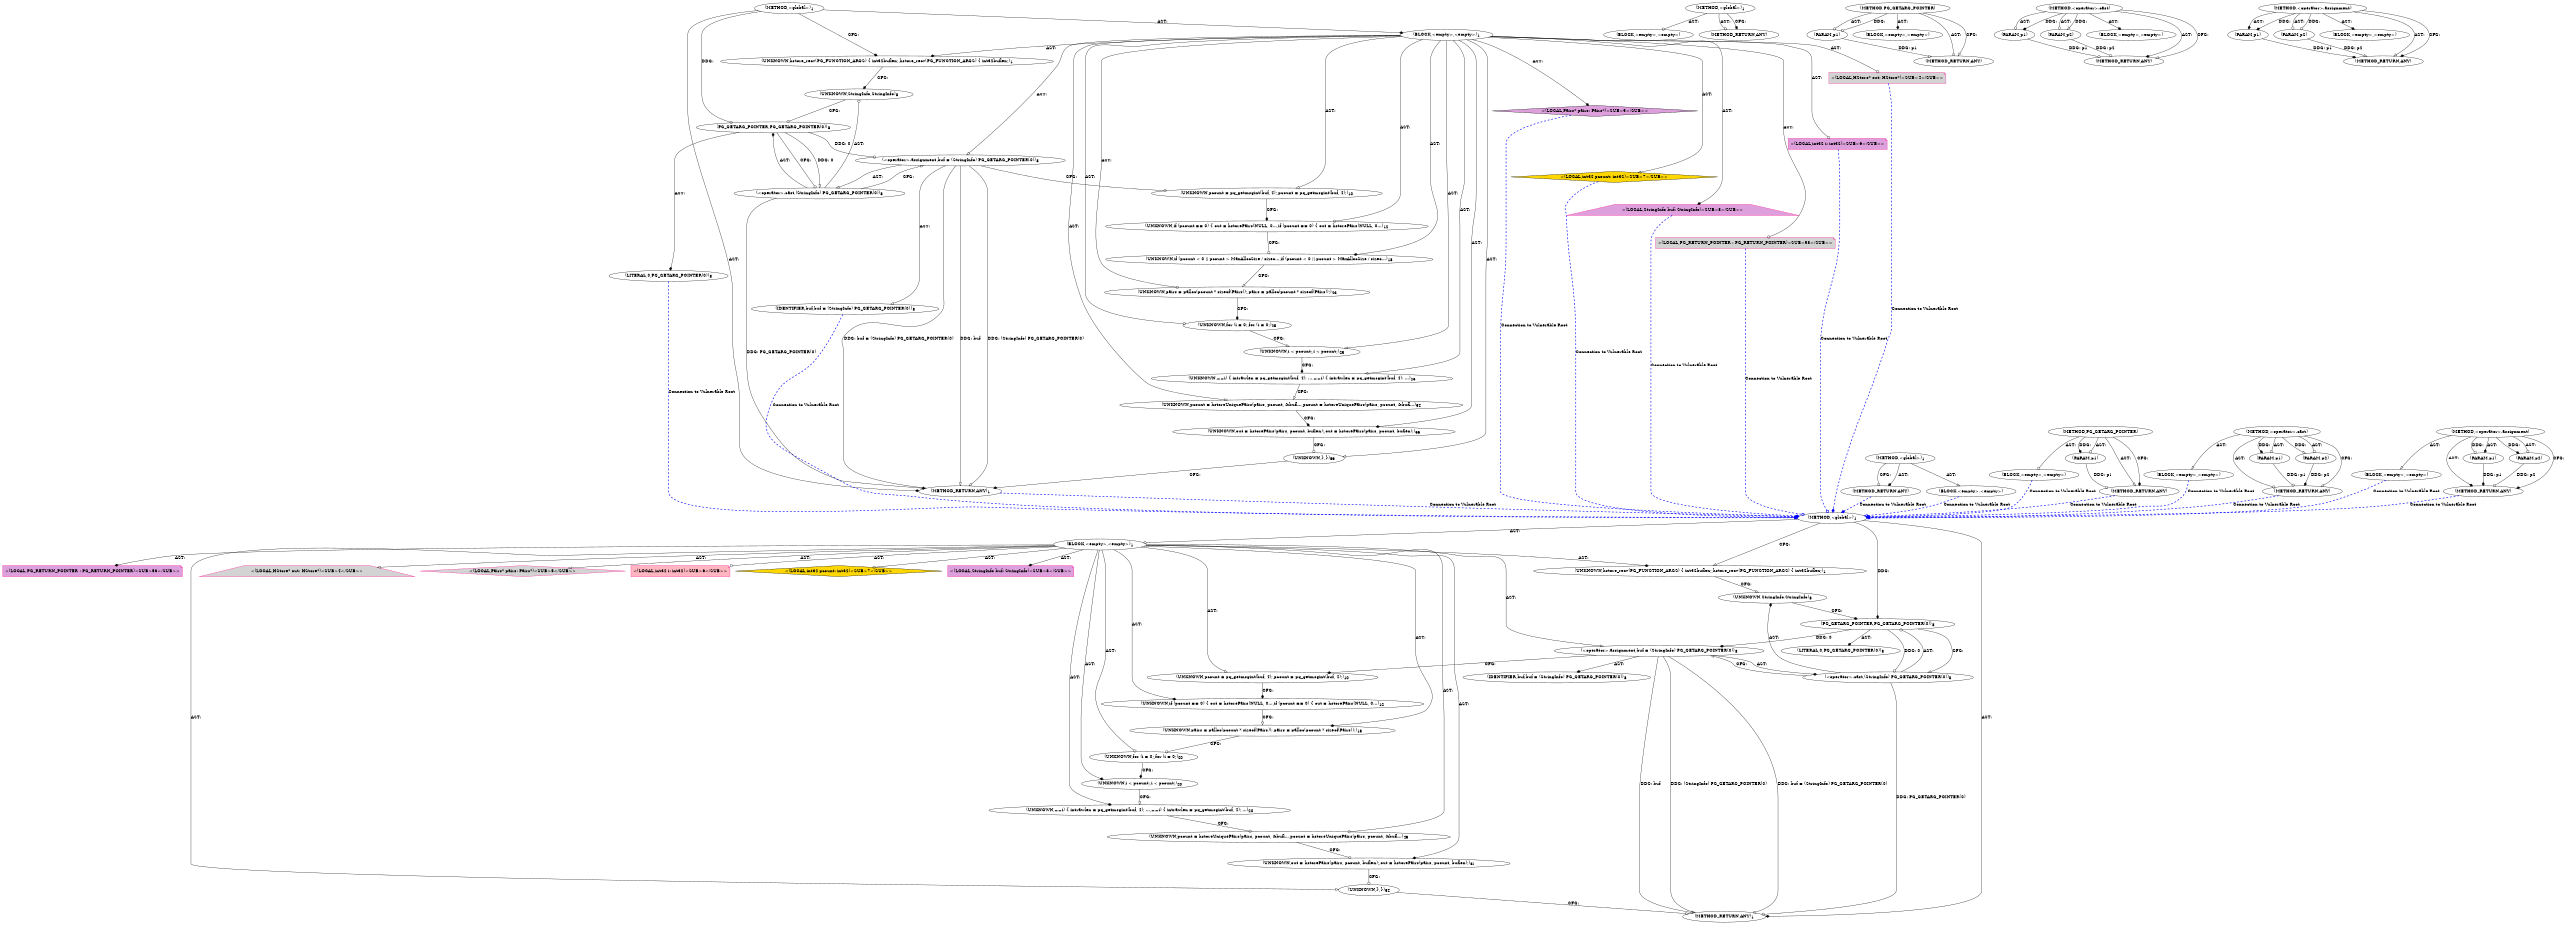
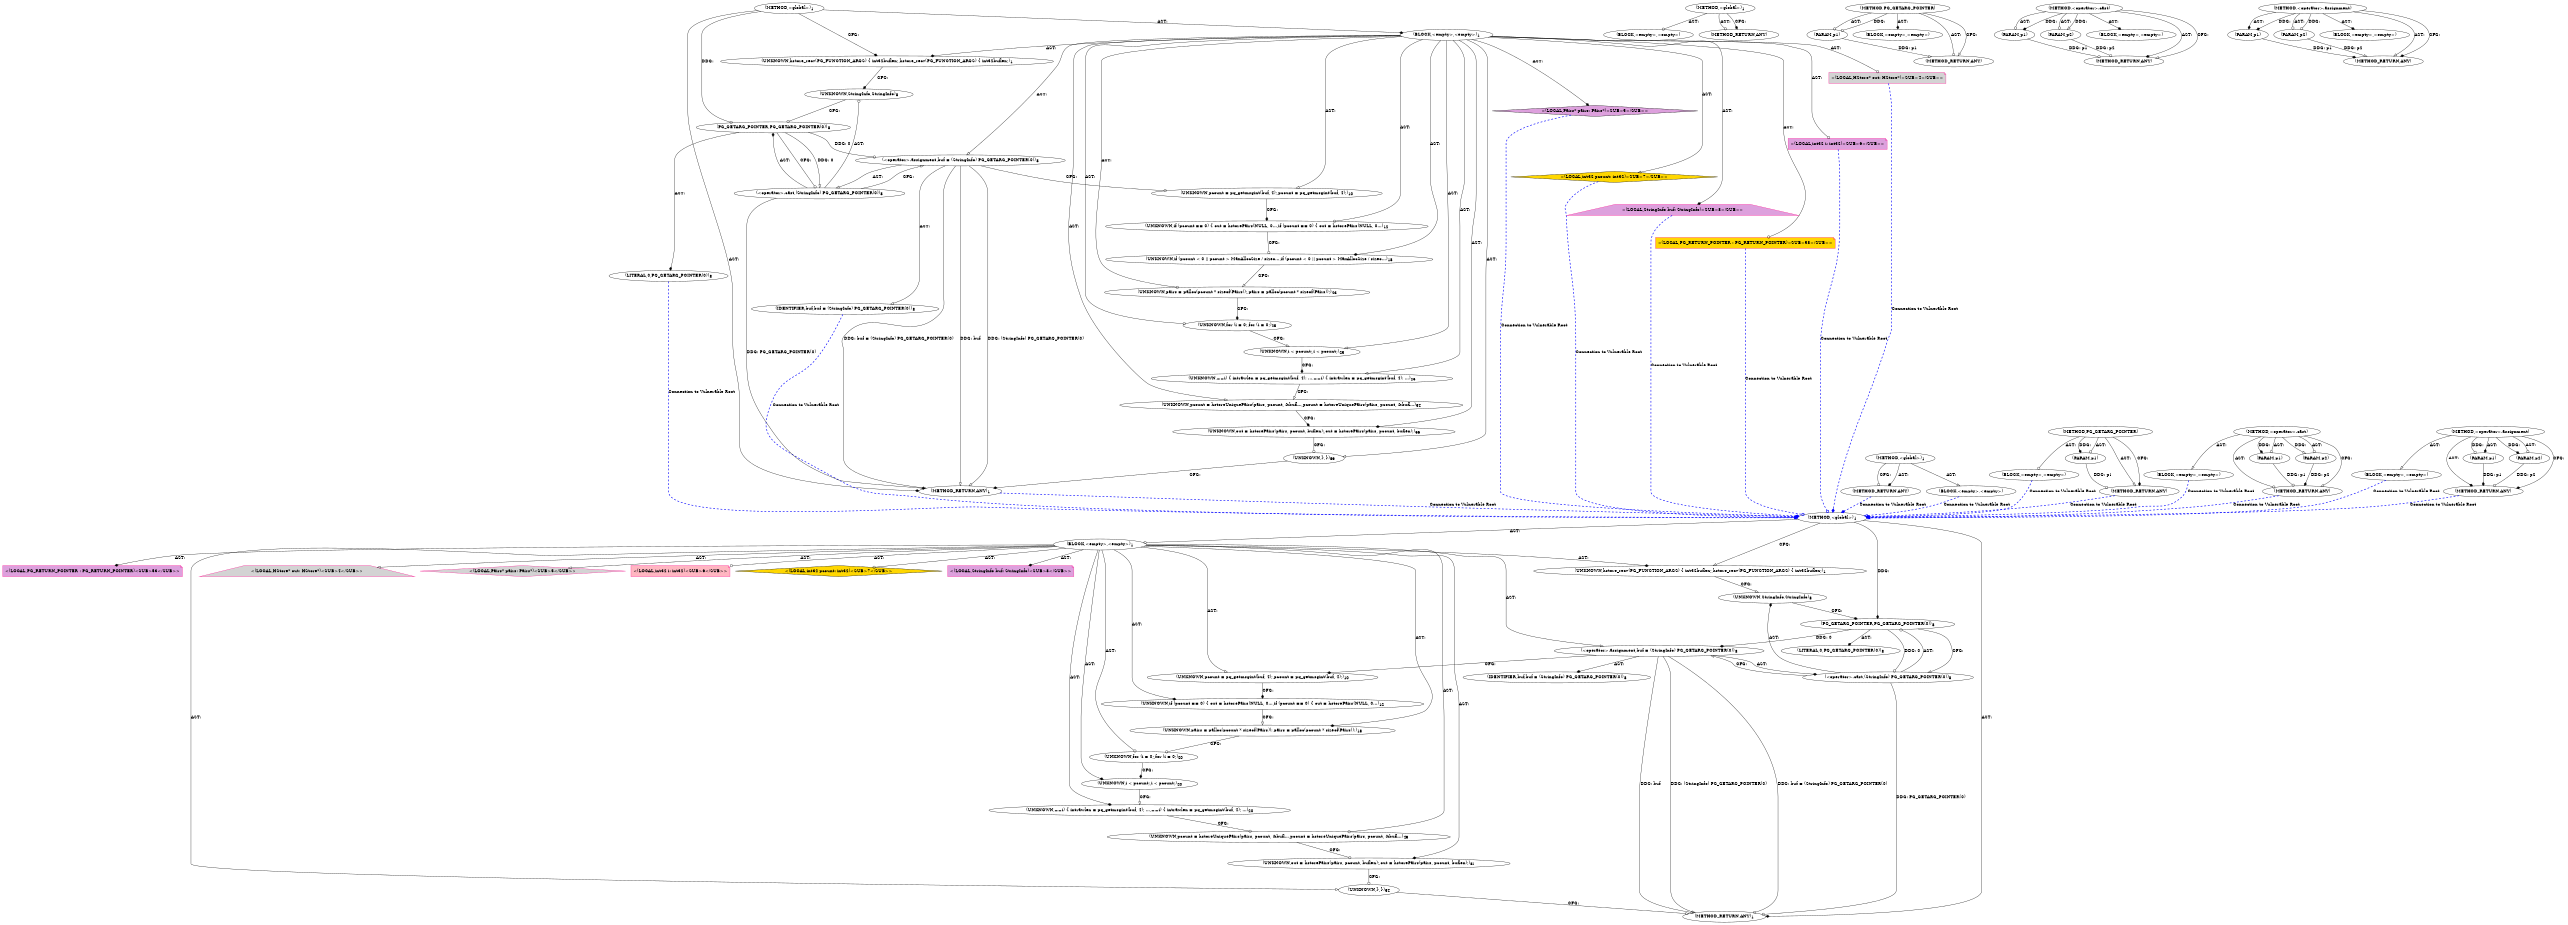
node "<(LOCAL,PG_RETURN_POINTER : PG_RETURN_POINTER)<SUB>58</SUB>>": fillcolor lightgrey -> gold
